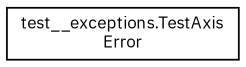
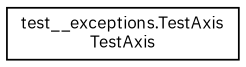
node "test__exceptions.TestAxis Error": label "test__exceptions.TestAxis Error" -> "test__exceptions.TestAxis TestAxis"
